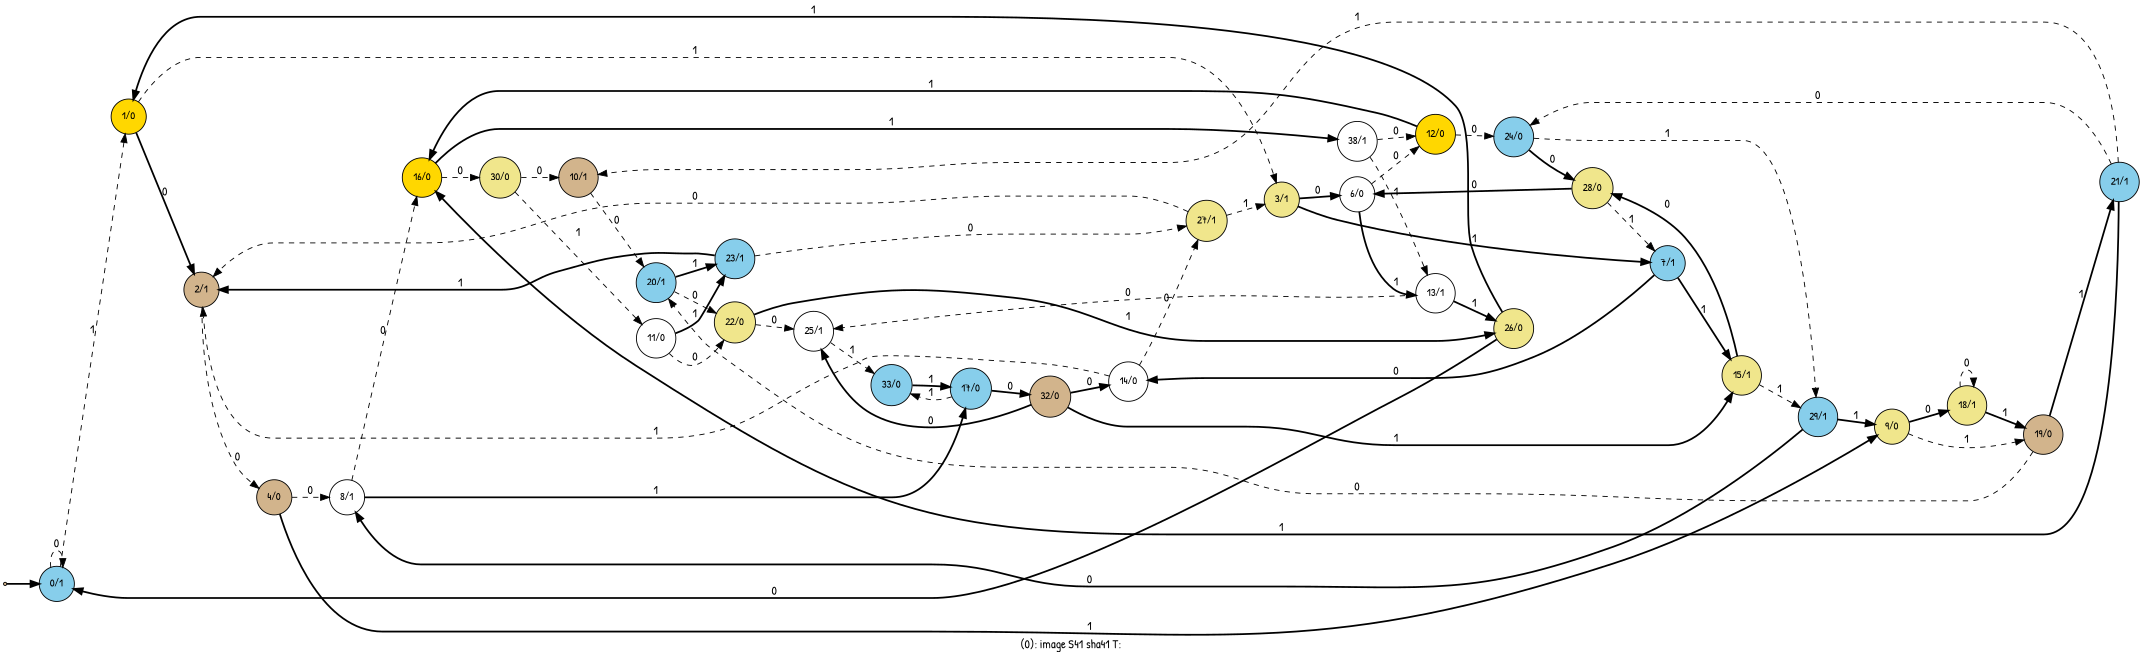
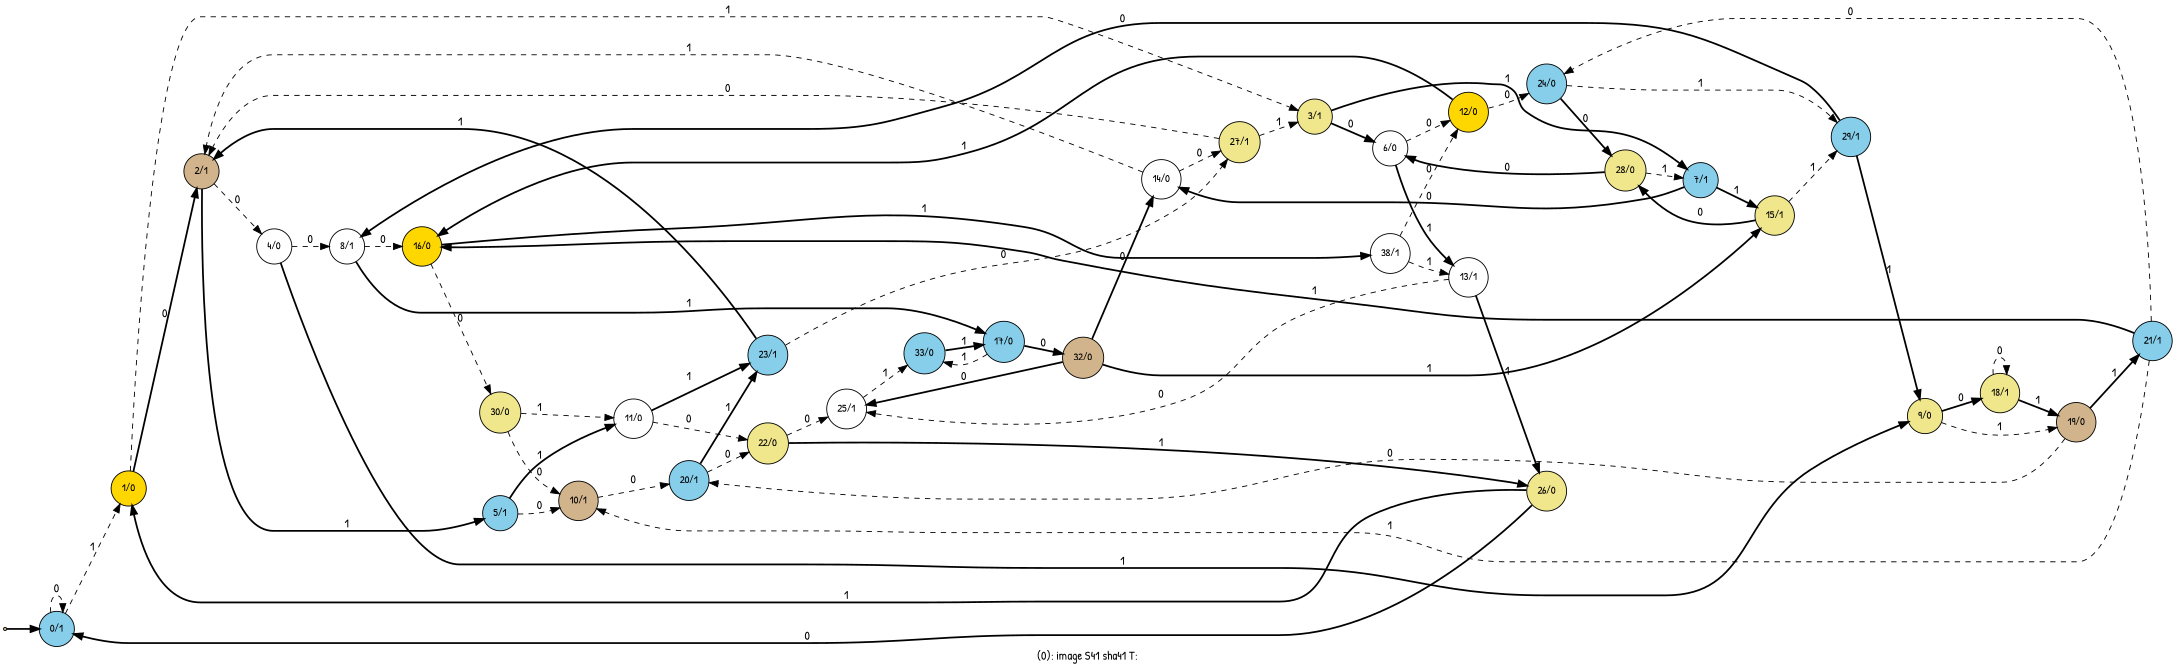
node "4/0": fillcolor tan -> white
node "5/1": added
